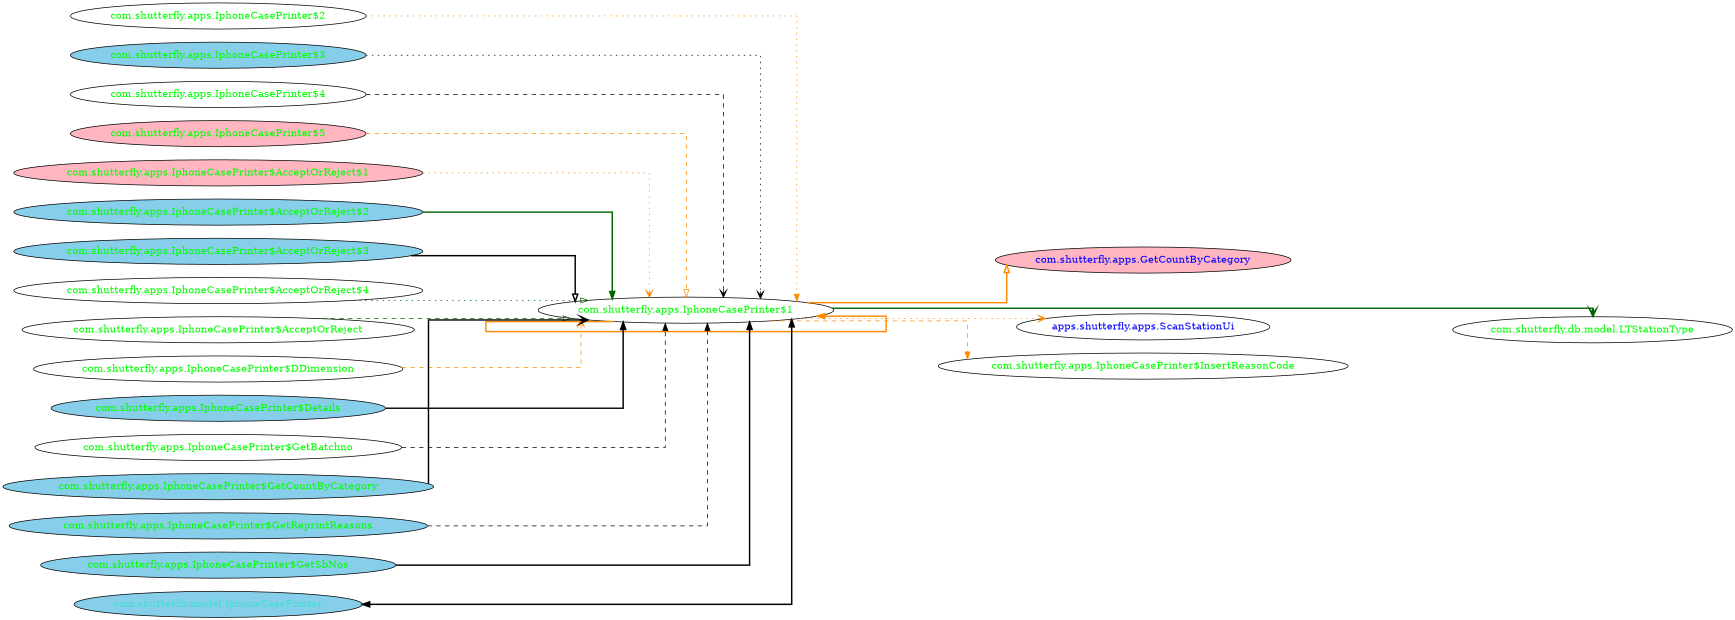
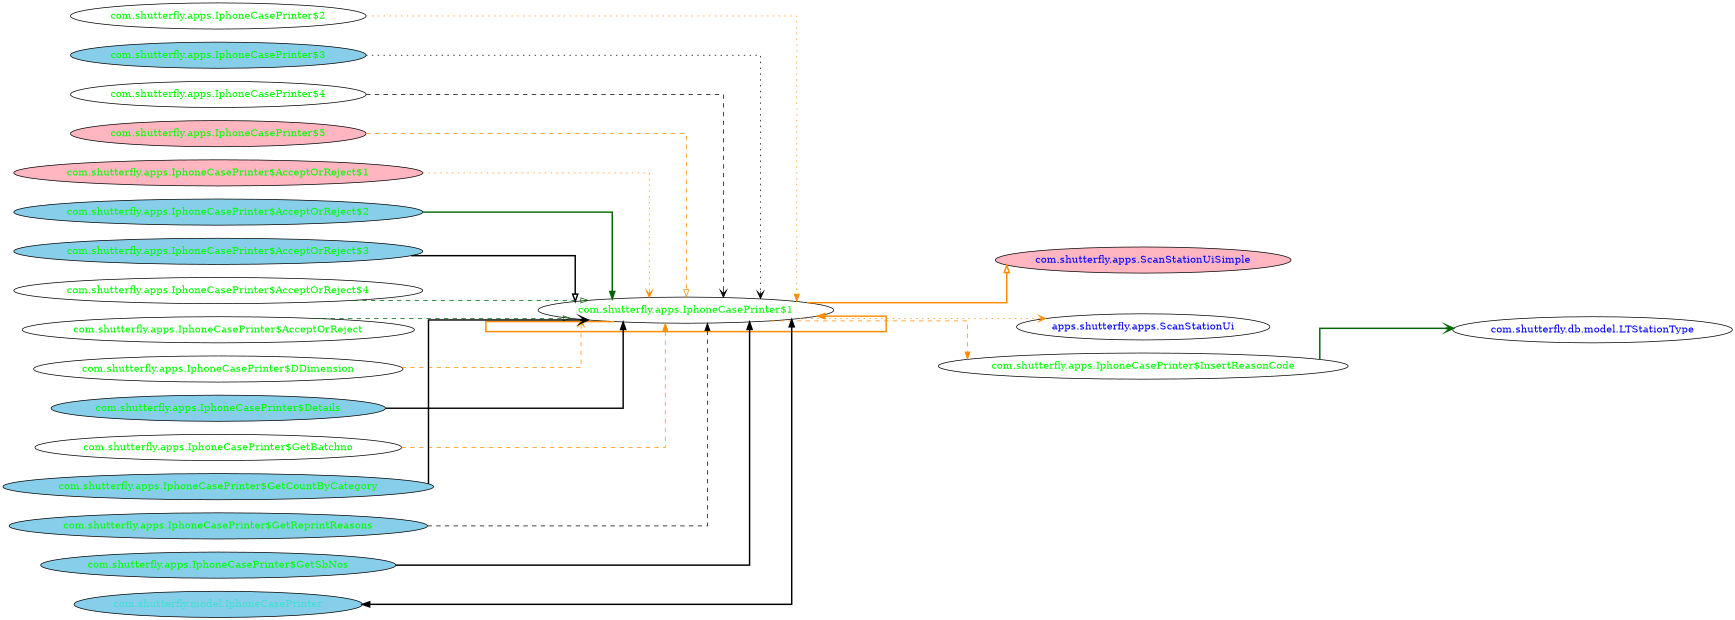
node "com.shutterfly.apps.GetCountByCategory": label "com.shutterfly.apps.GetCountByCategory" -> "com.shutterfly.apps.ScanStationUiSimple"
edge "com.shutterfly.apps.IphoneCasePrinter$AcceptOrReject$4" -> "com.shutterfly.apps.IphoneCasePrinter$1": style dotted -> dashed
edge "com.shutterfly.apps.IphoneCasePrinter$1" -> "com.shutterfly.db.model.LTStationType": now "com.shutterfly.apps.IphoneCasePrinter$InsertReasonCode" -> "com.shutterfly.db.model.LTStationType"
node "com.shutterfly.db.model.LTStationType": fontcolor green -> blue
edge "com.shutterfly.apps.IphoneCasePrinter$GetBatchno" -> "com.shutterfly.apps.IphoneCasePrinter$1": color black -> darkorange
